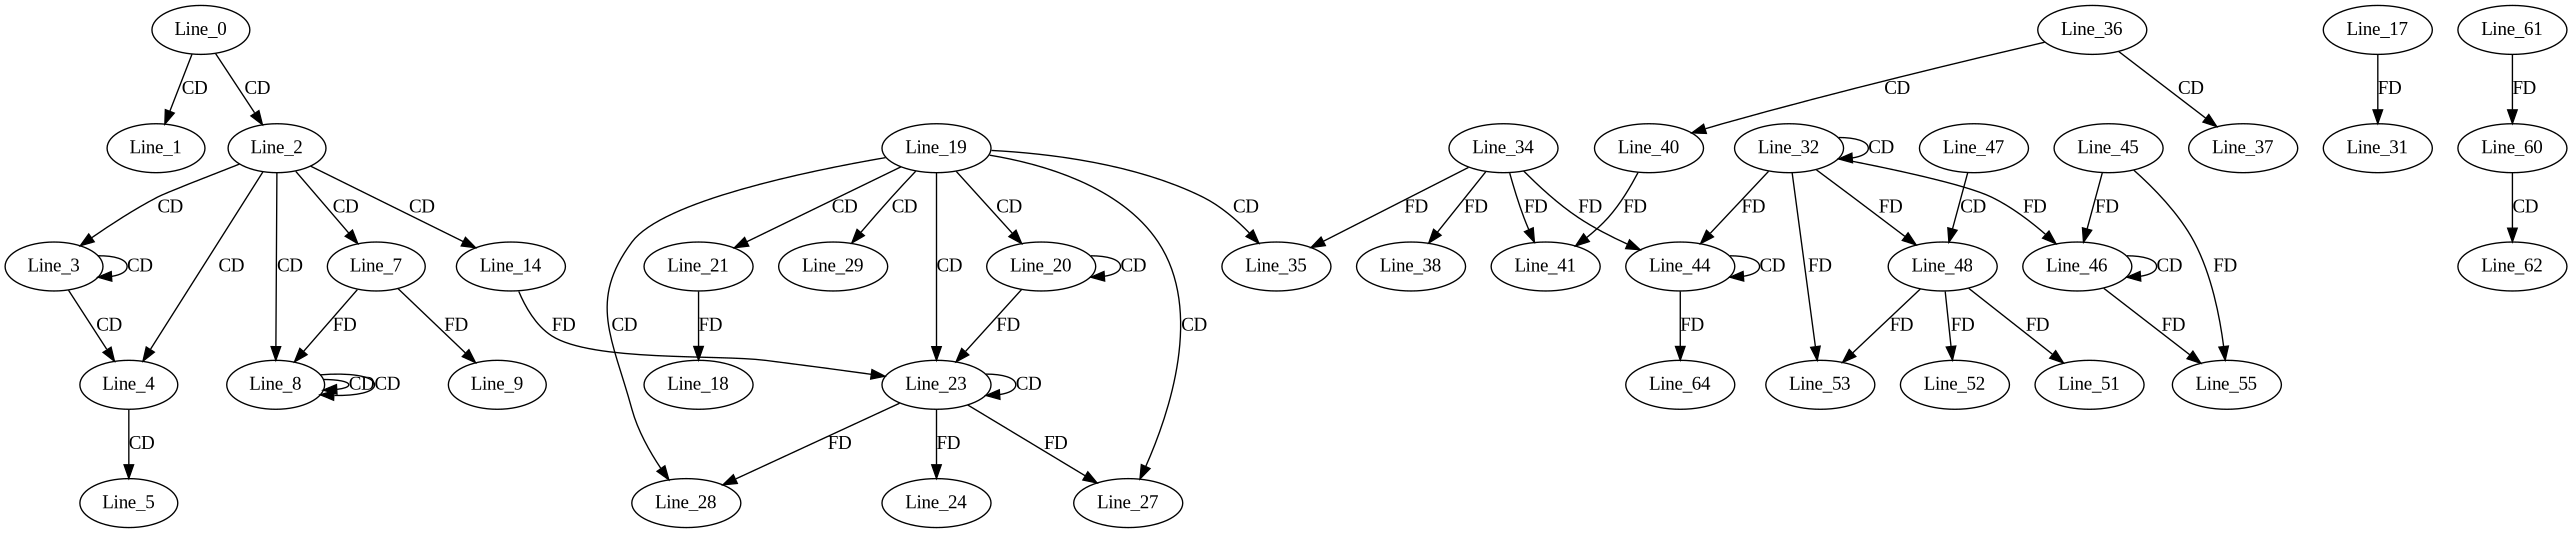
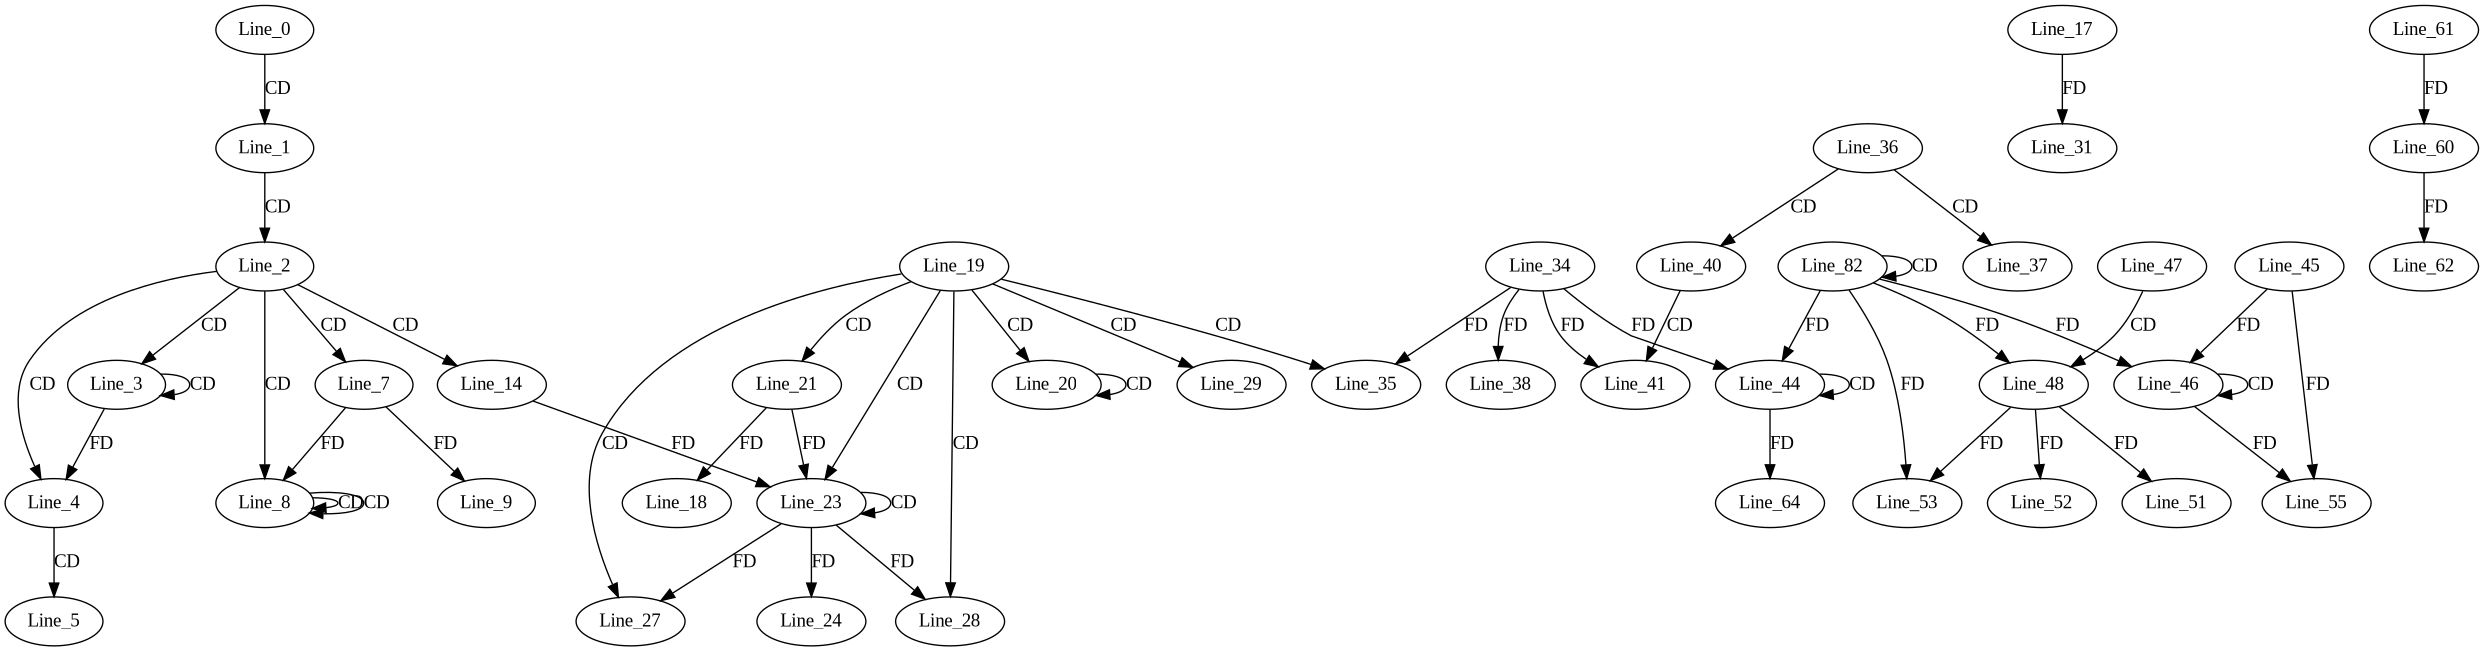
edge "Line_0" -> "Line_2": now "Line_1" -> "Line_2"
node "Line_32": label "Line_32" -> "Line_82"
edge "Line_40" -> "Line_41": label "FD" -> "CD"
edge "Line_60" -> "Line_62": label "CD" -> "FD"
edge "Line_20" -> "Line_23": now "Line_21" -> "Line_23"
edge "Line_3" -> "Line_4": label "CD" -> "FD"
